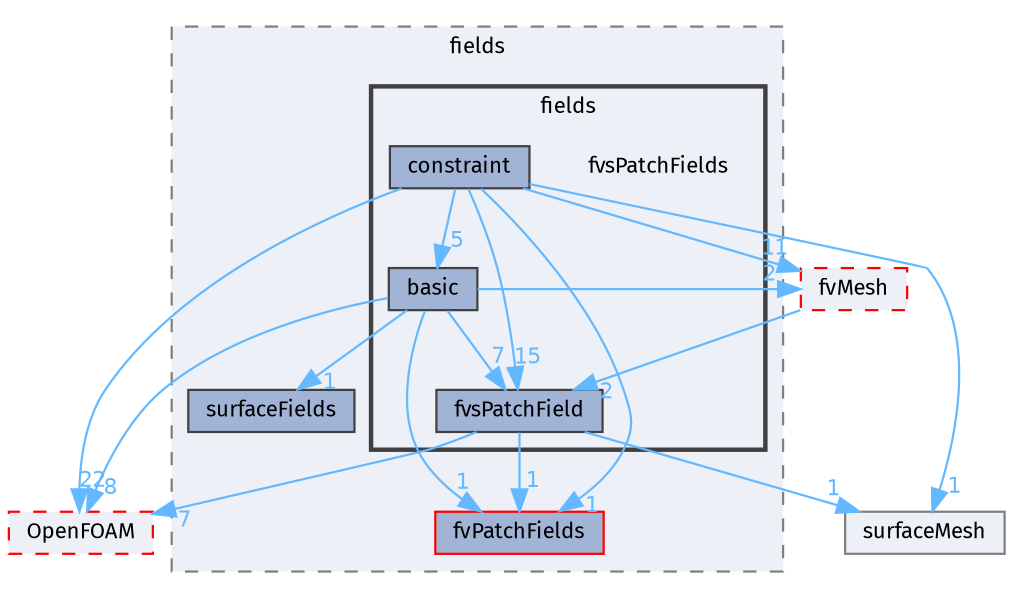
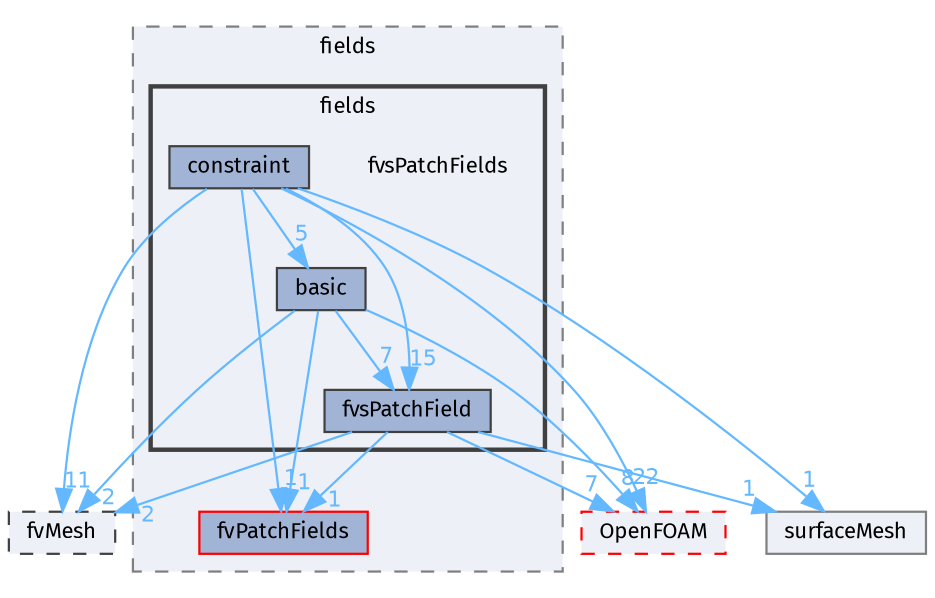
node "fvMesh": color red -> grey25
edge "fvMesh" -> "fvsPatchField": reversed
node "surfaceFields": removed
